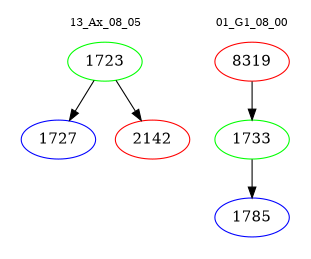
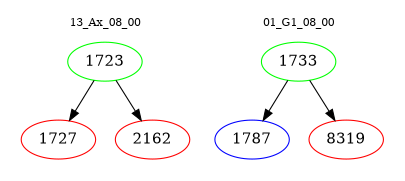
cluster "13_Ax_08_05": label "13_Ax_08_05" -> "13_Ax_08_00"
edge "8319" -> "1733": reversed
node "1727": color blue -> red
node "2142": label "2142" -> "2162"
node "1785": label "1785" -> "1787"
